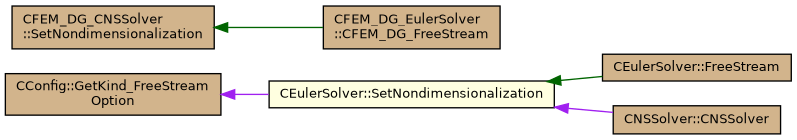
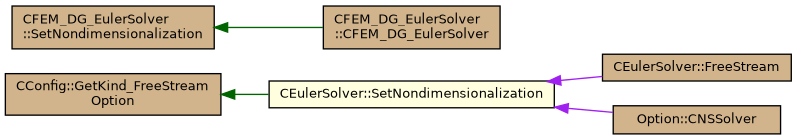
node "CFEM_DG_CNSSolver ::SetNondimensionalization": label "CFEM_DG_CNSSolver ::SetNondimensionalization" -> "CFEM_DG_EulerSolver ::SetNondimensionalization"
node "CFEM_DG_EulerSolver ::CFEM_DG_FreeStream": label "CFEM_DG_EulerSolver ::CFEM_DG_FreeStream" -> "CFEM_DG_EulerSolver ::CFEM_DG_EulerSolver"
edge "CEulerSolver::FreeStream" -> "CEulerSolver::SetNondimensionalization": color darkgreen -> purple
edge "CEulerSolver::SetNondimensionalization" -> "CConfig::GetKind_FreeStream Option": color purple -> darkgreen
node "CNSSolver::CNSSolver": label "CNSSolver::CNSSolver" -> "Option::CNSSolver"
